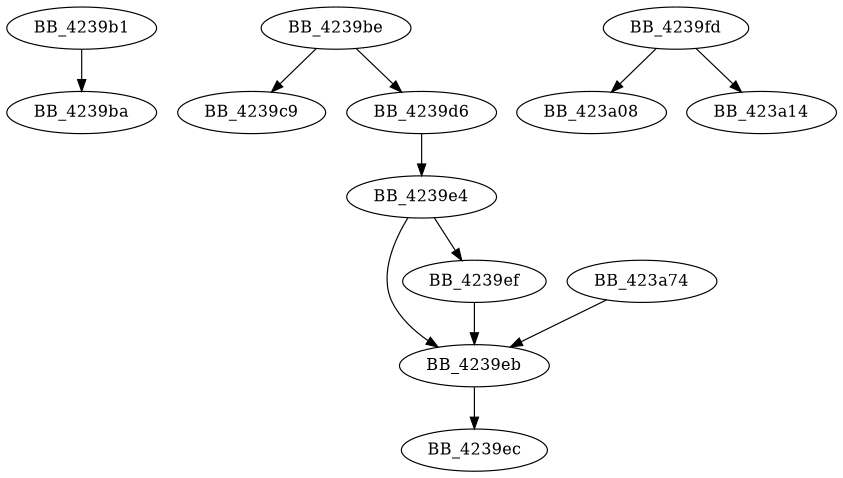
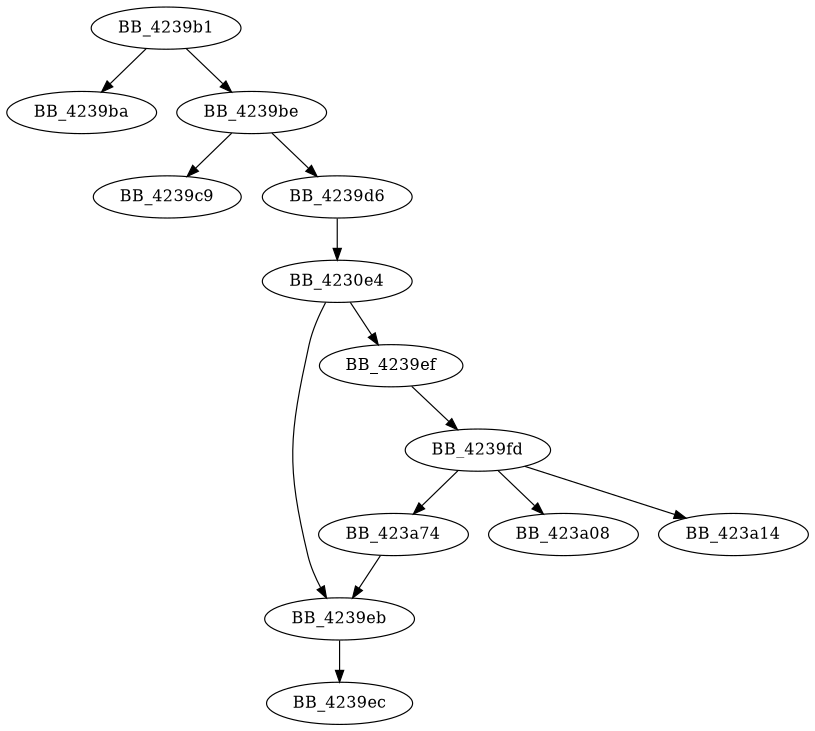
edge "BB_4239b1" -> "BB_4239be": added
node "BB_4239e4": label "BB_4239e4" -> "BB_4230e4"
edge "BB_4239ef" -> "BB_4239eb": now "BB_4239ef" -> "BB_4239fd"
edge "BB_4239fd" -> "BB_423a74": added
